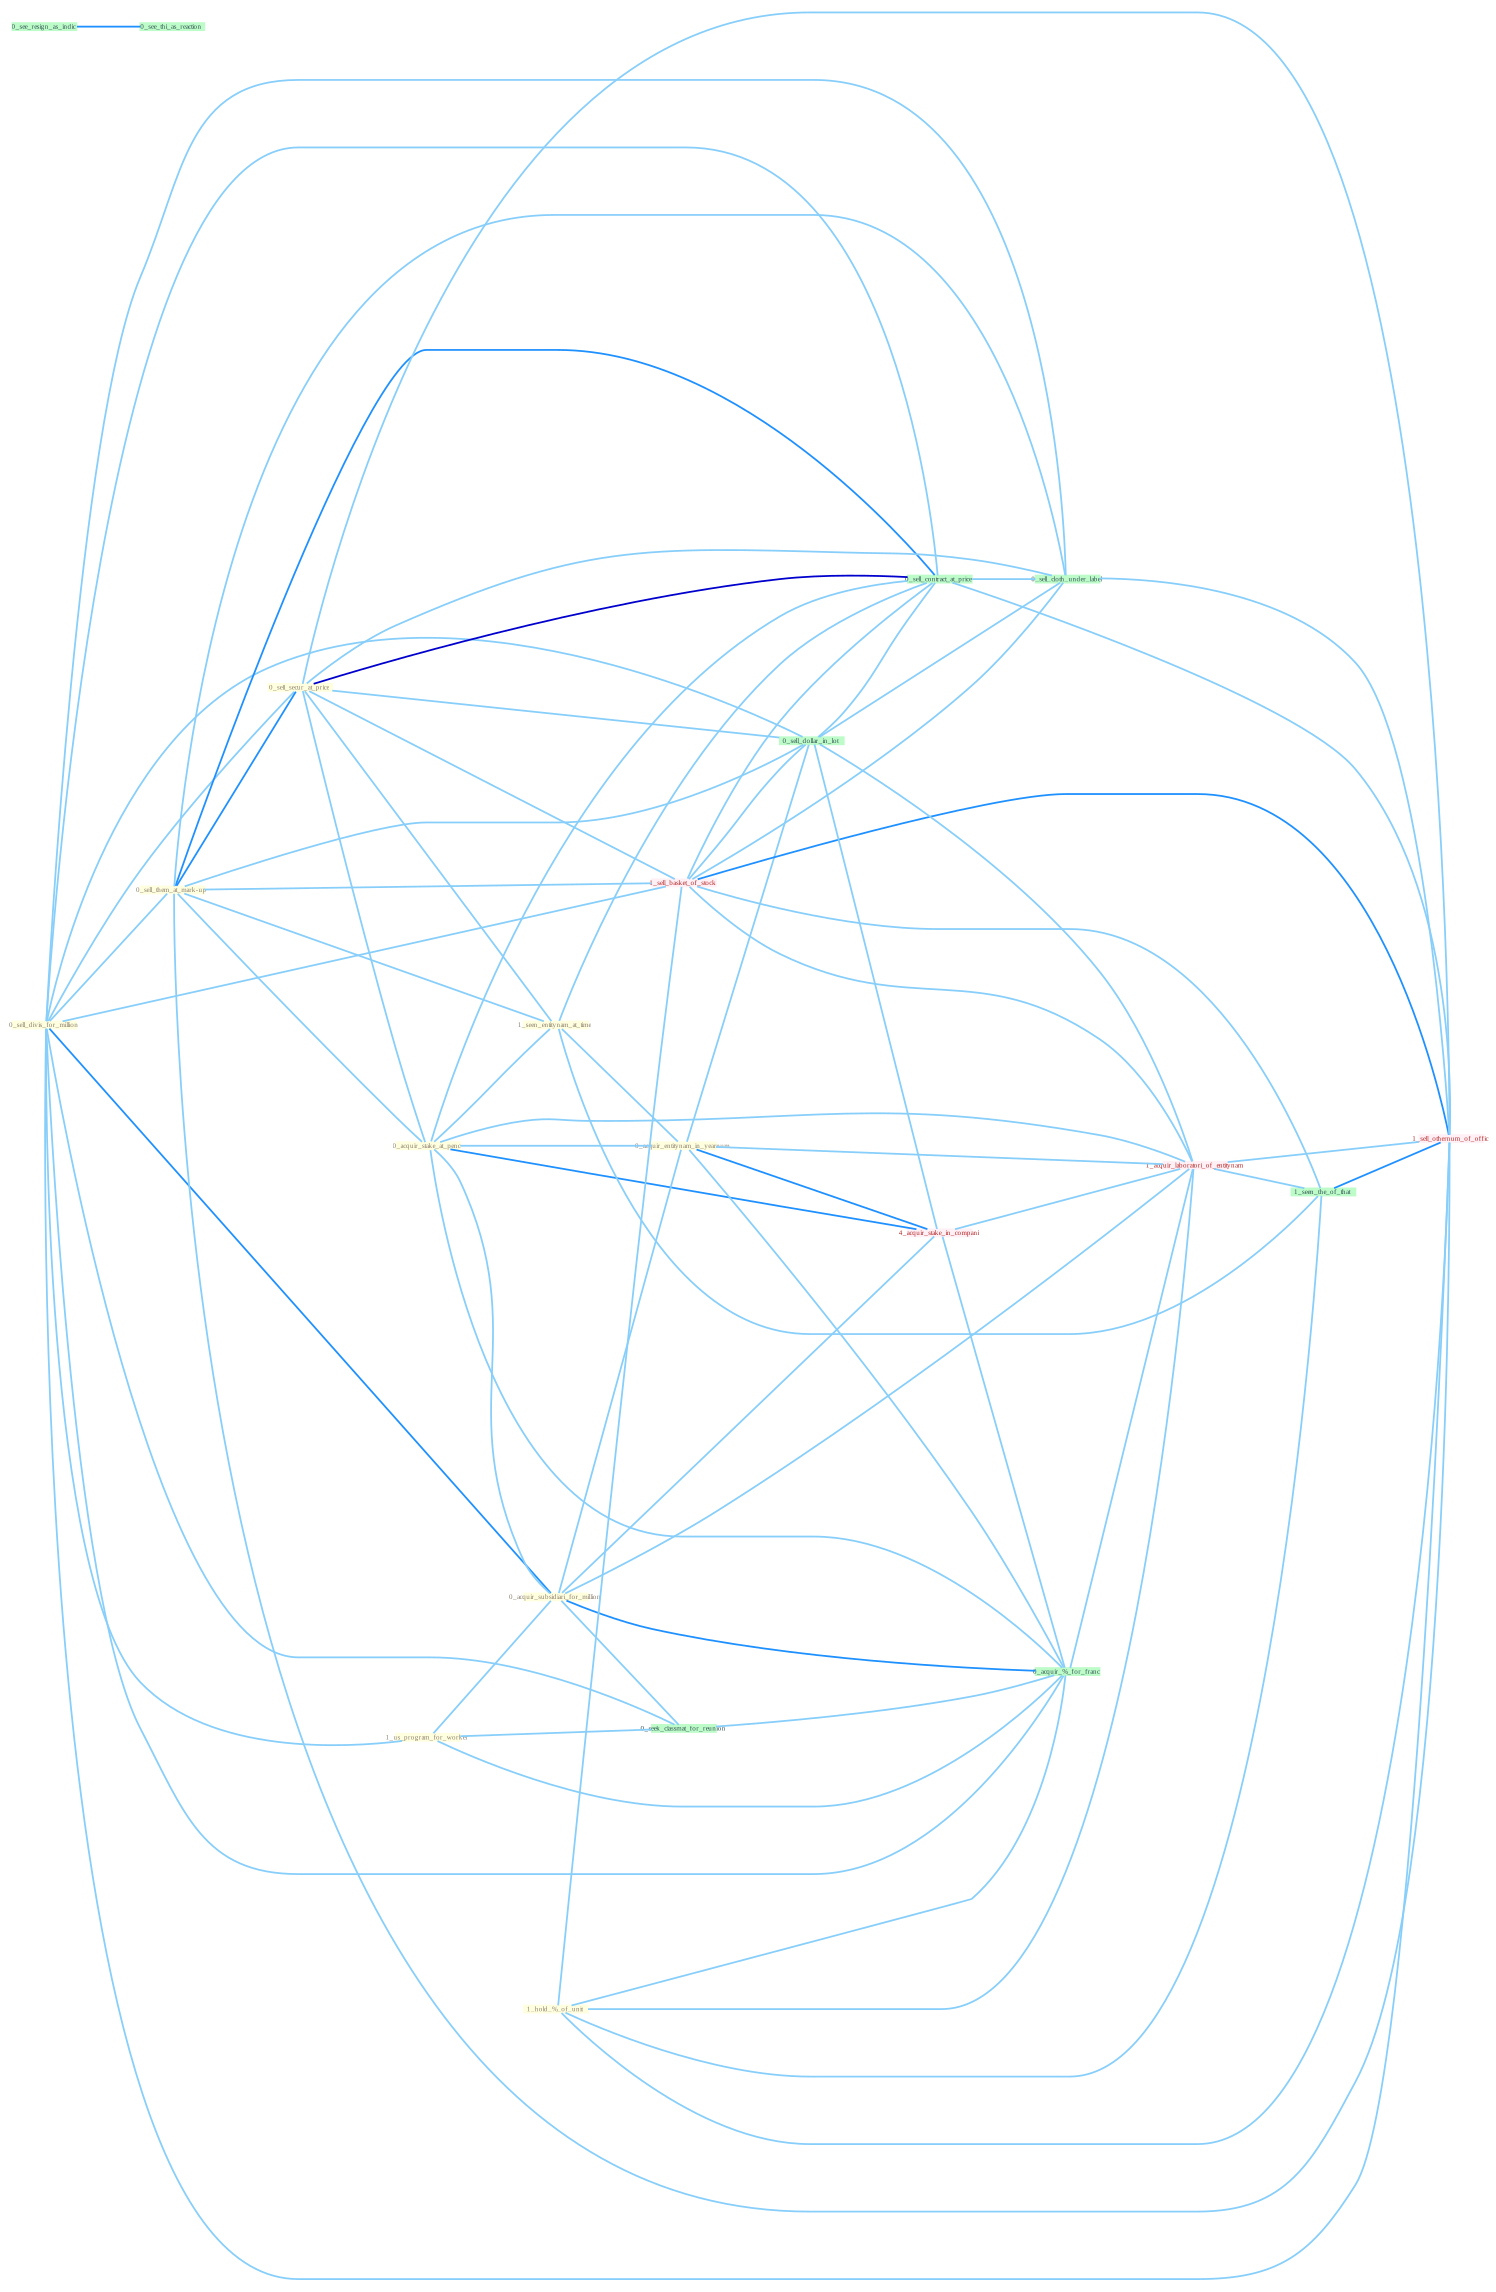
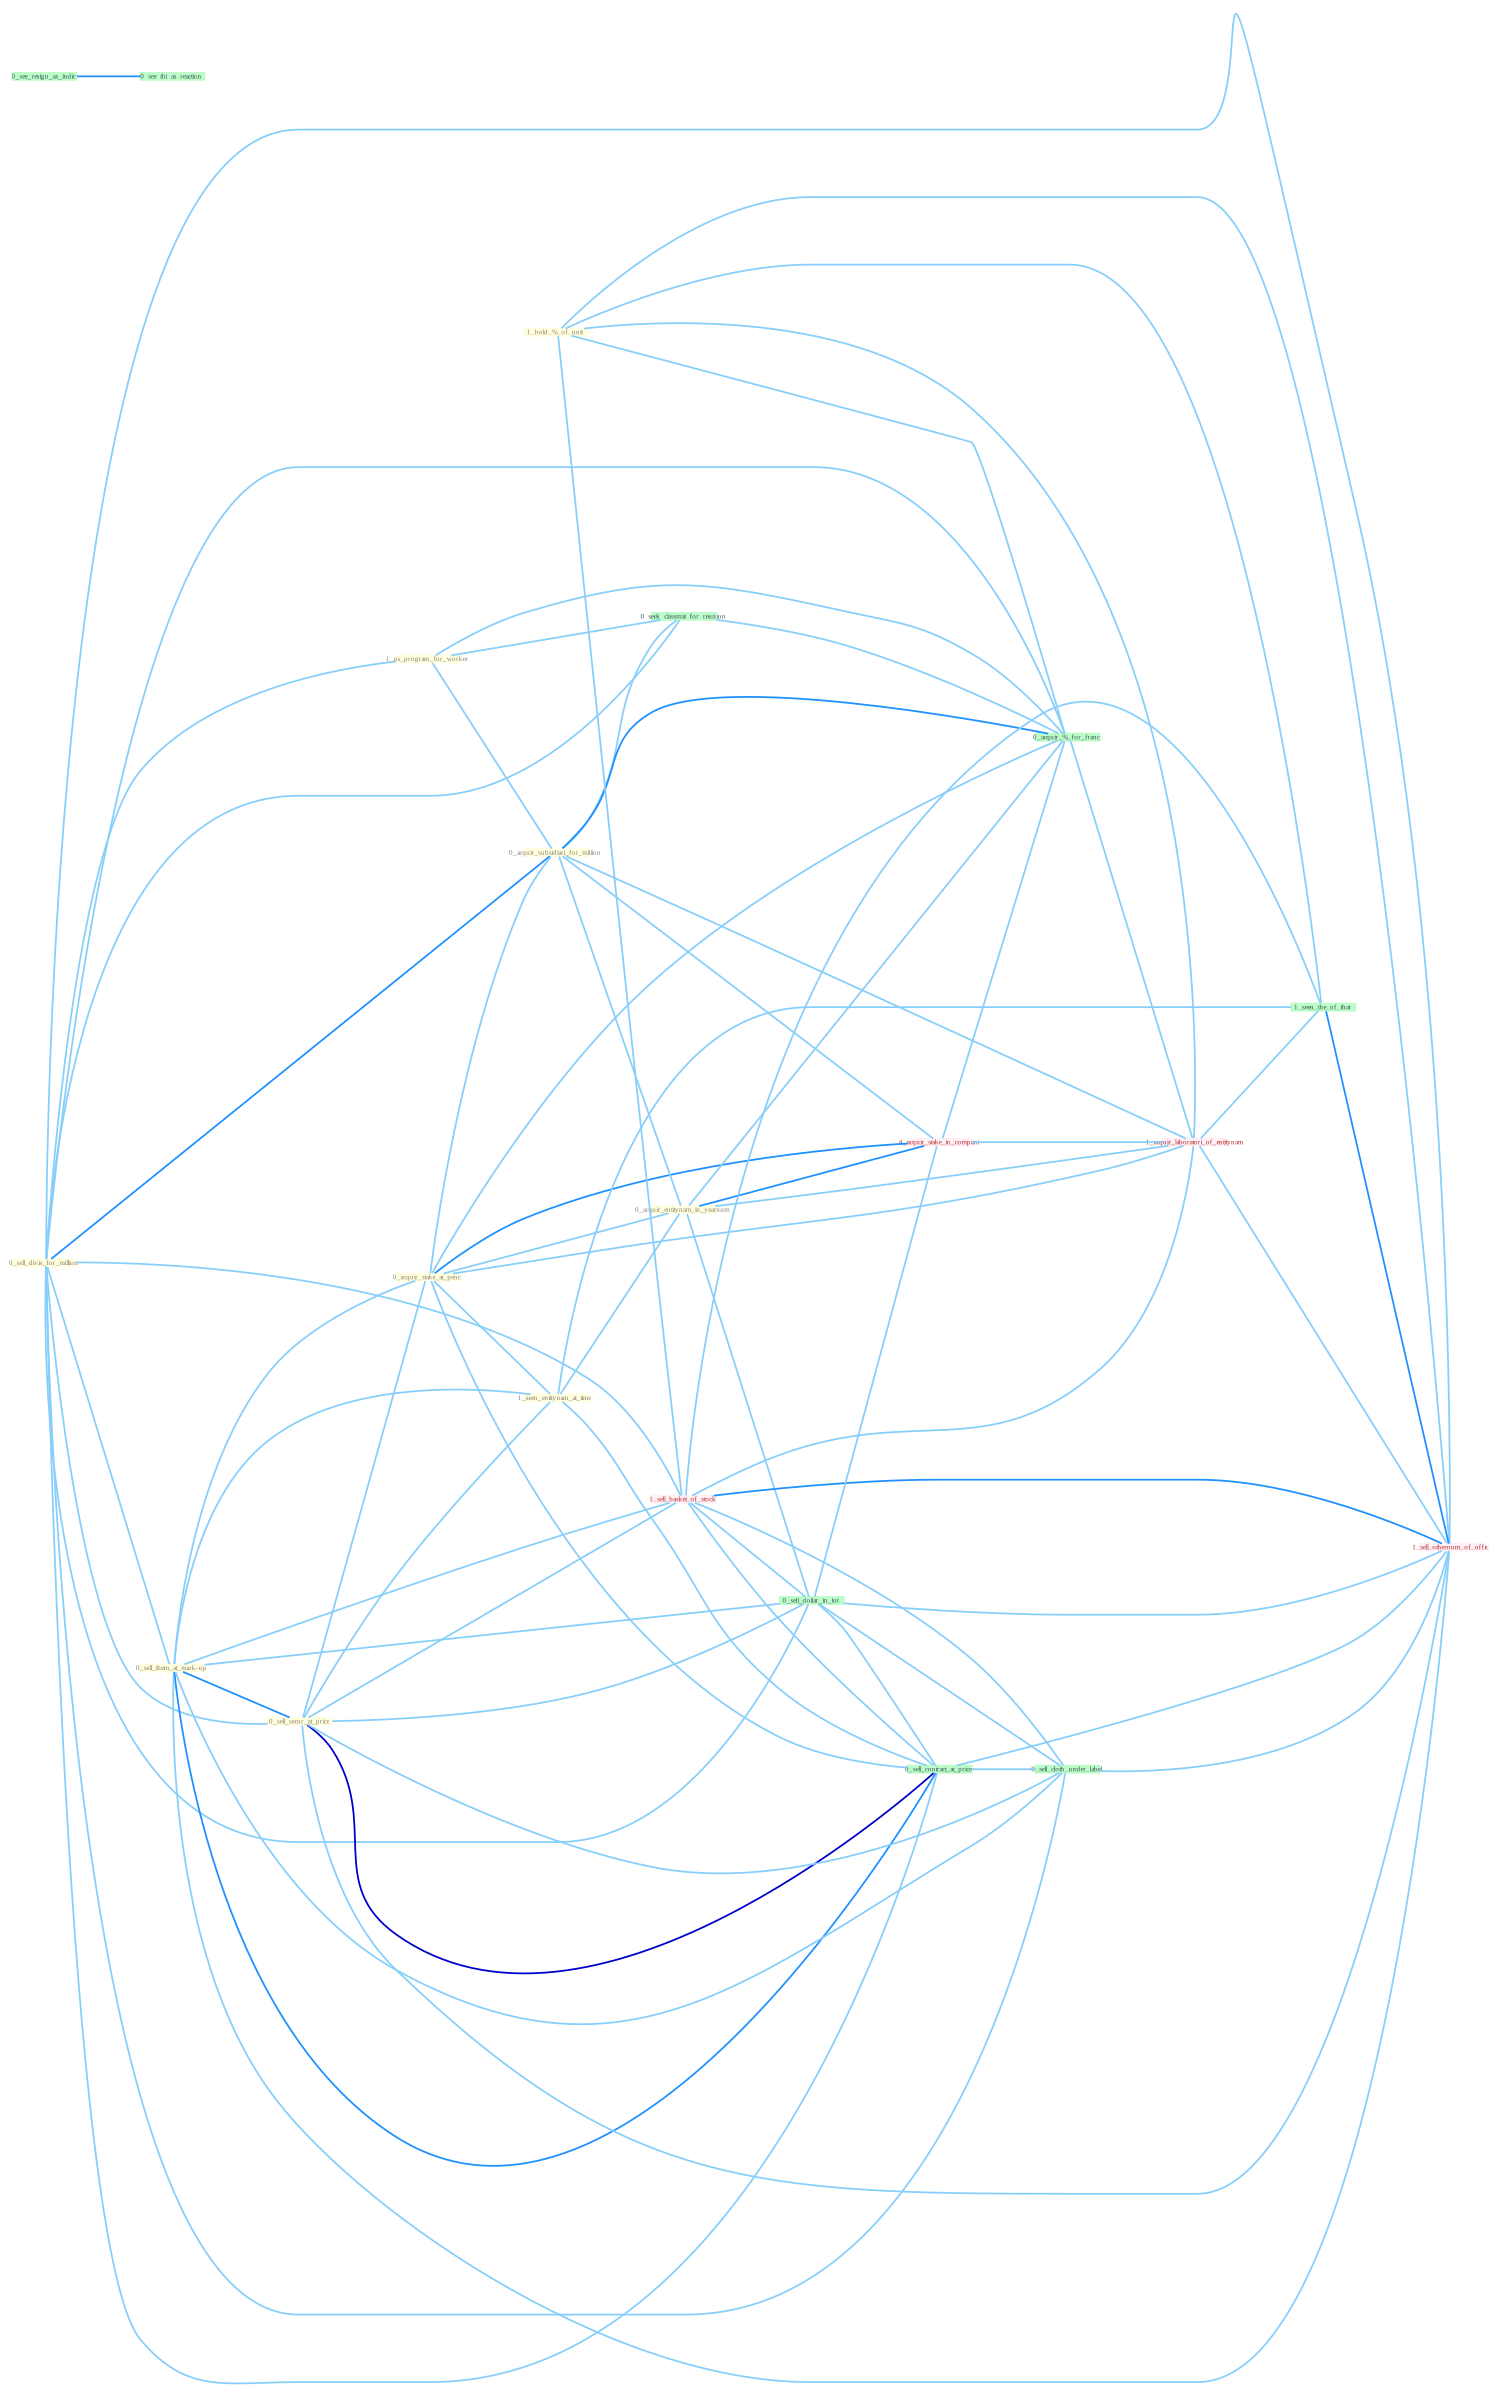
edge "0_sell_dollar_in_lot" -- "1_acquir_laboratori_of_entitynam": now "0_sell_dollar_in_lot" -- "1_sell_othernum_of_offic"
